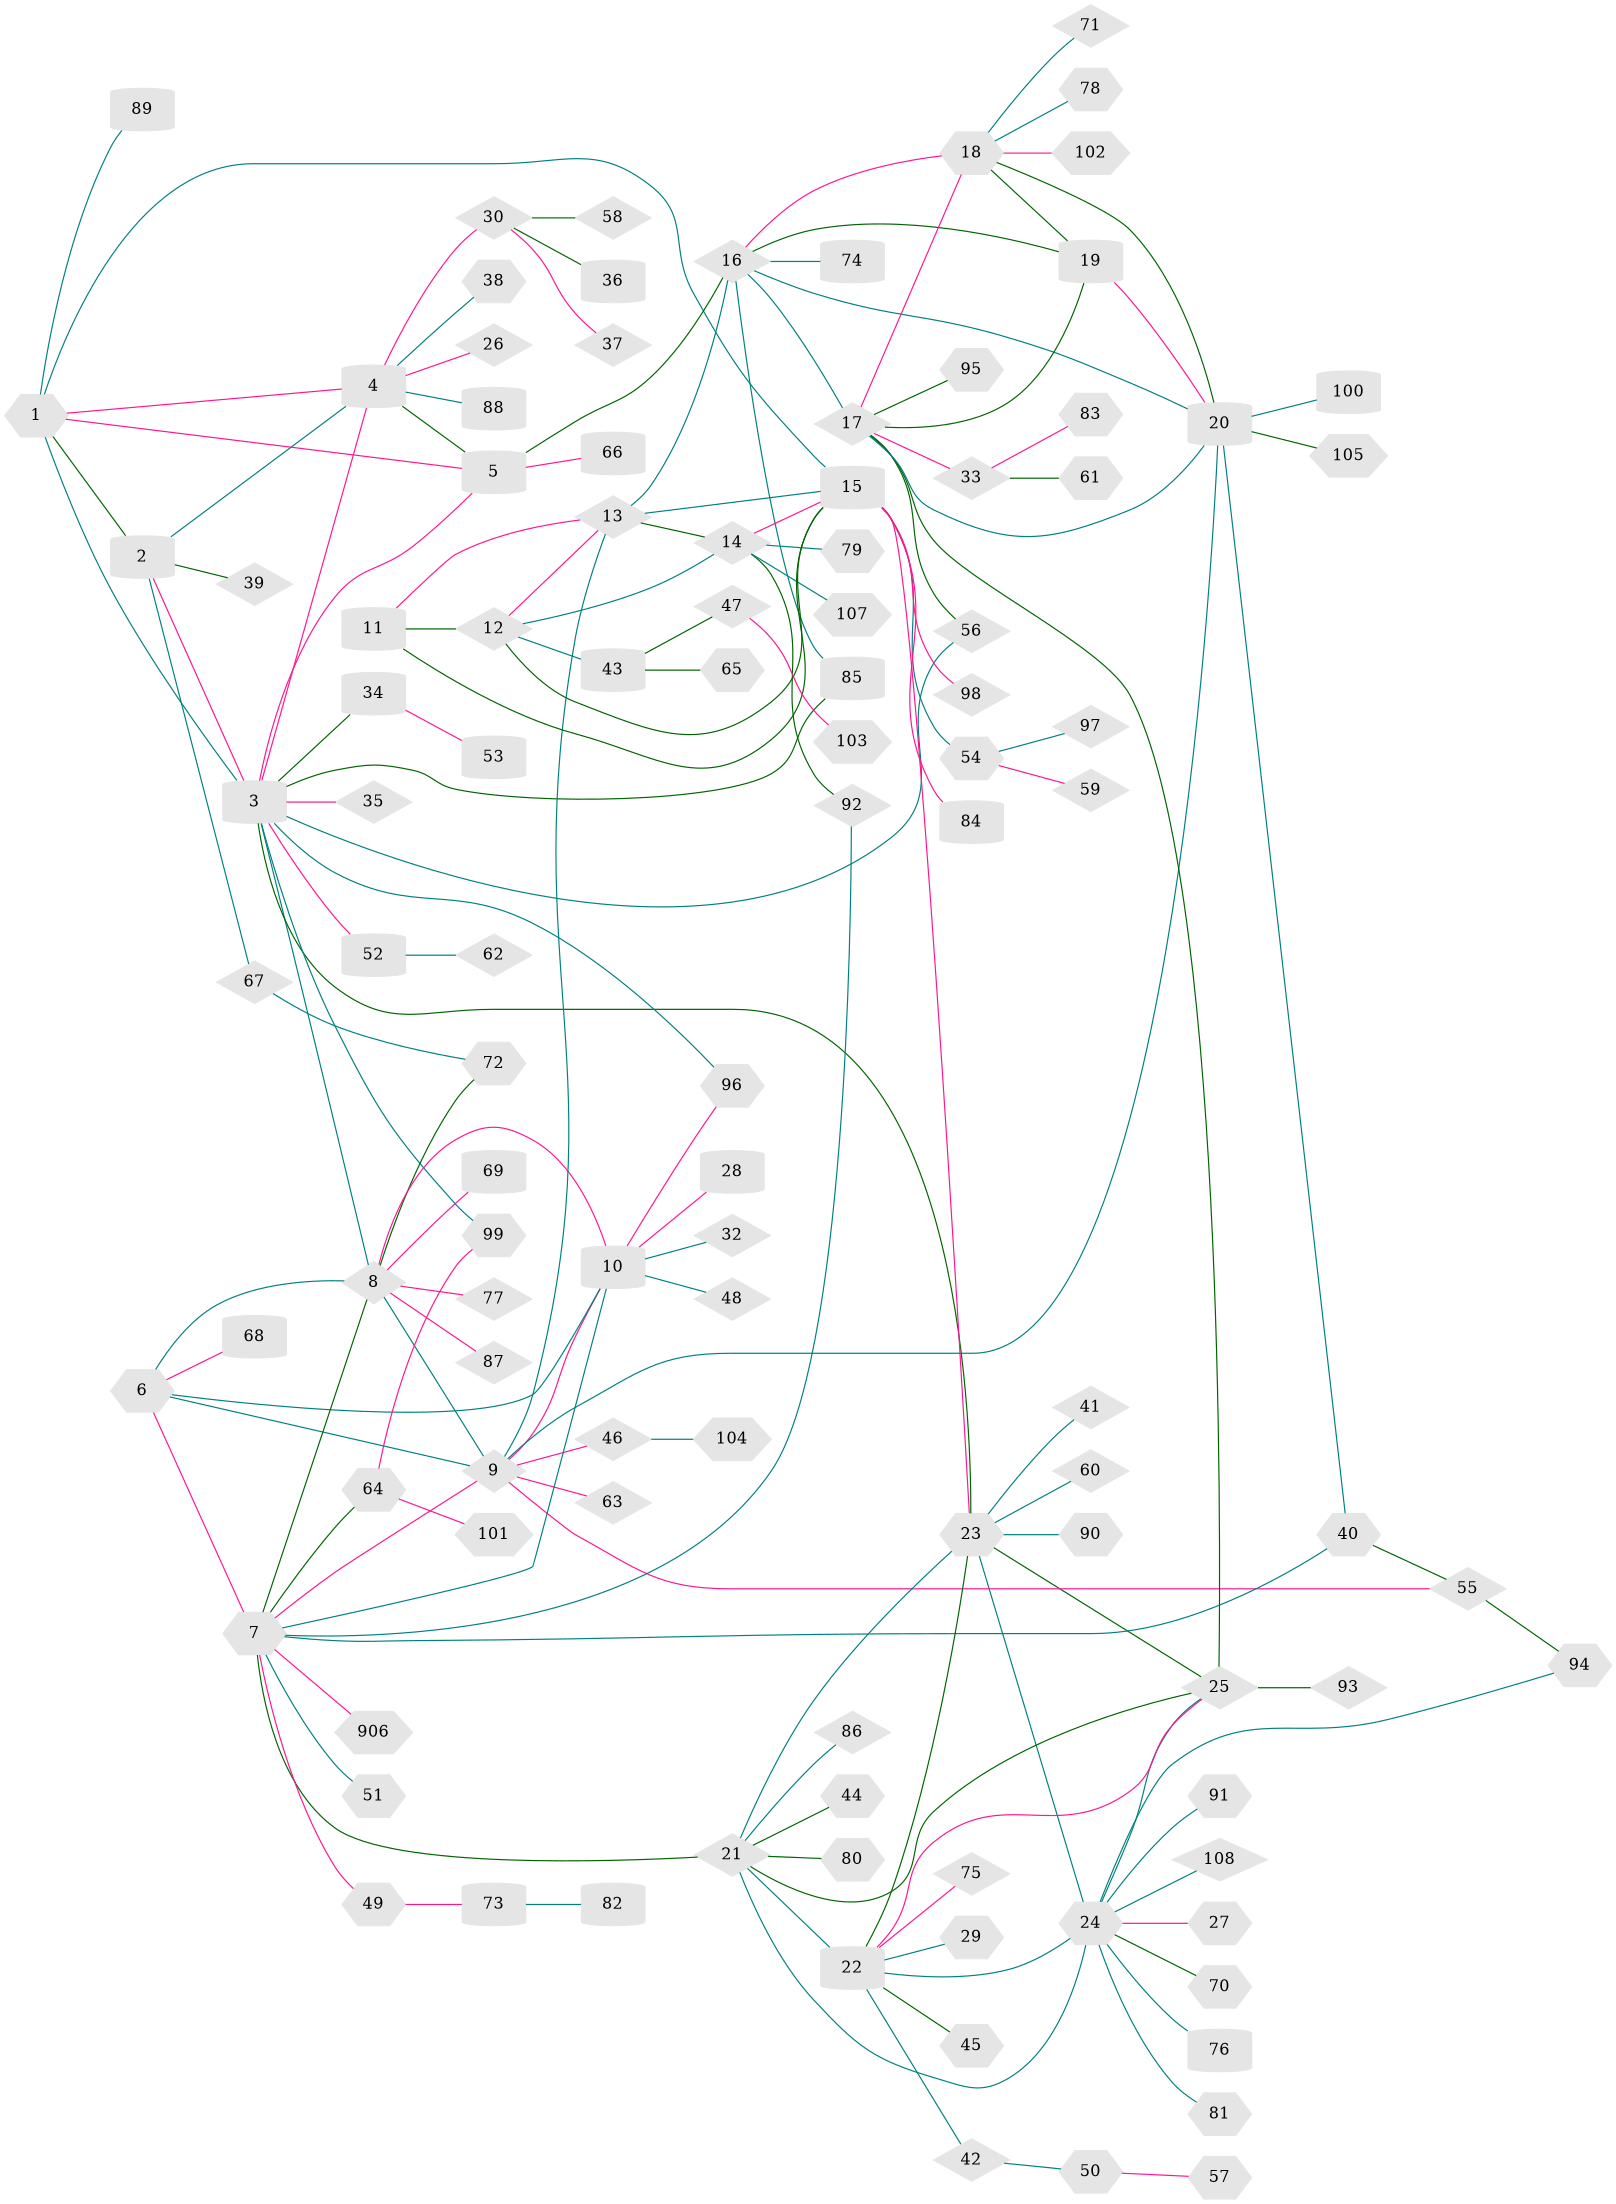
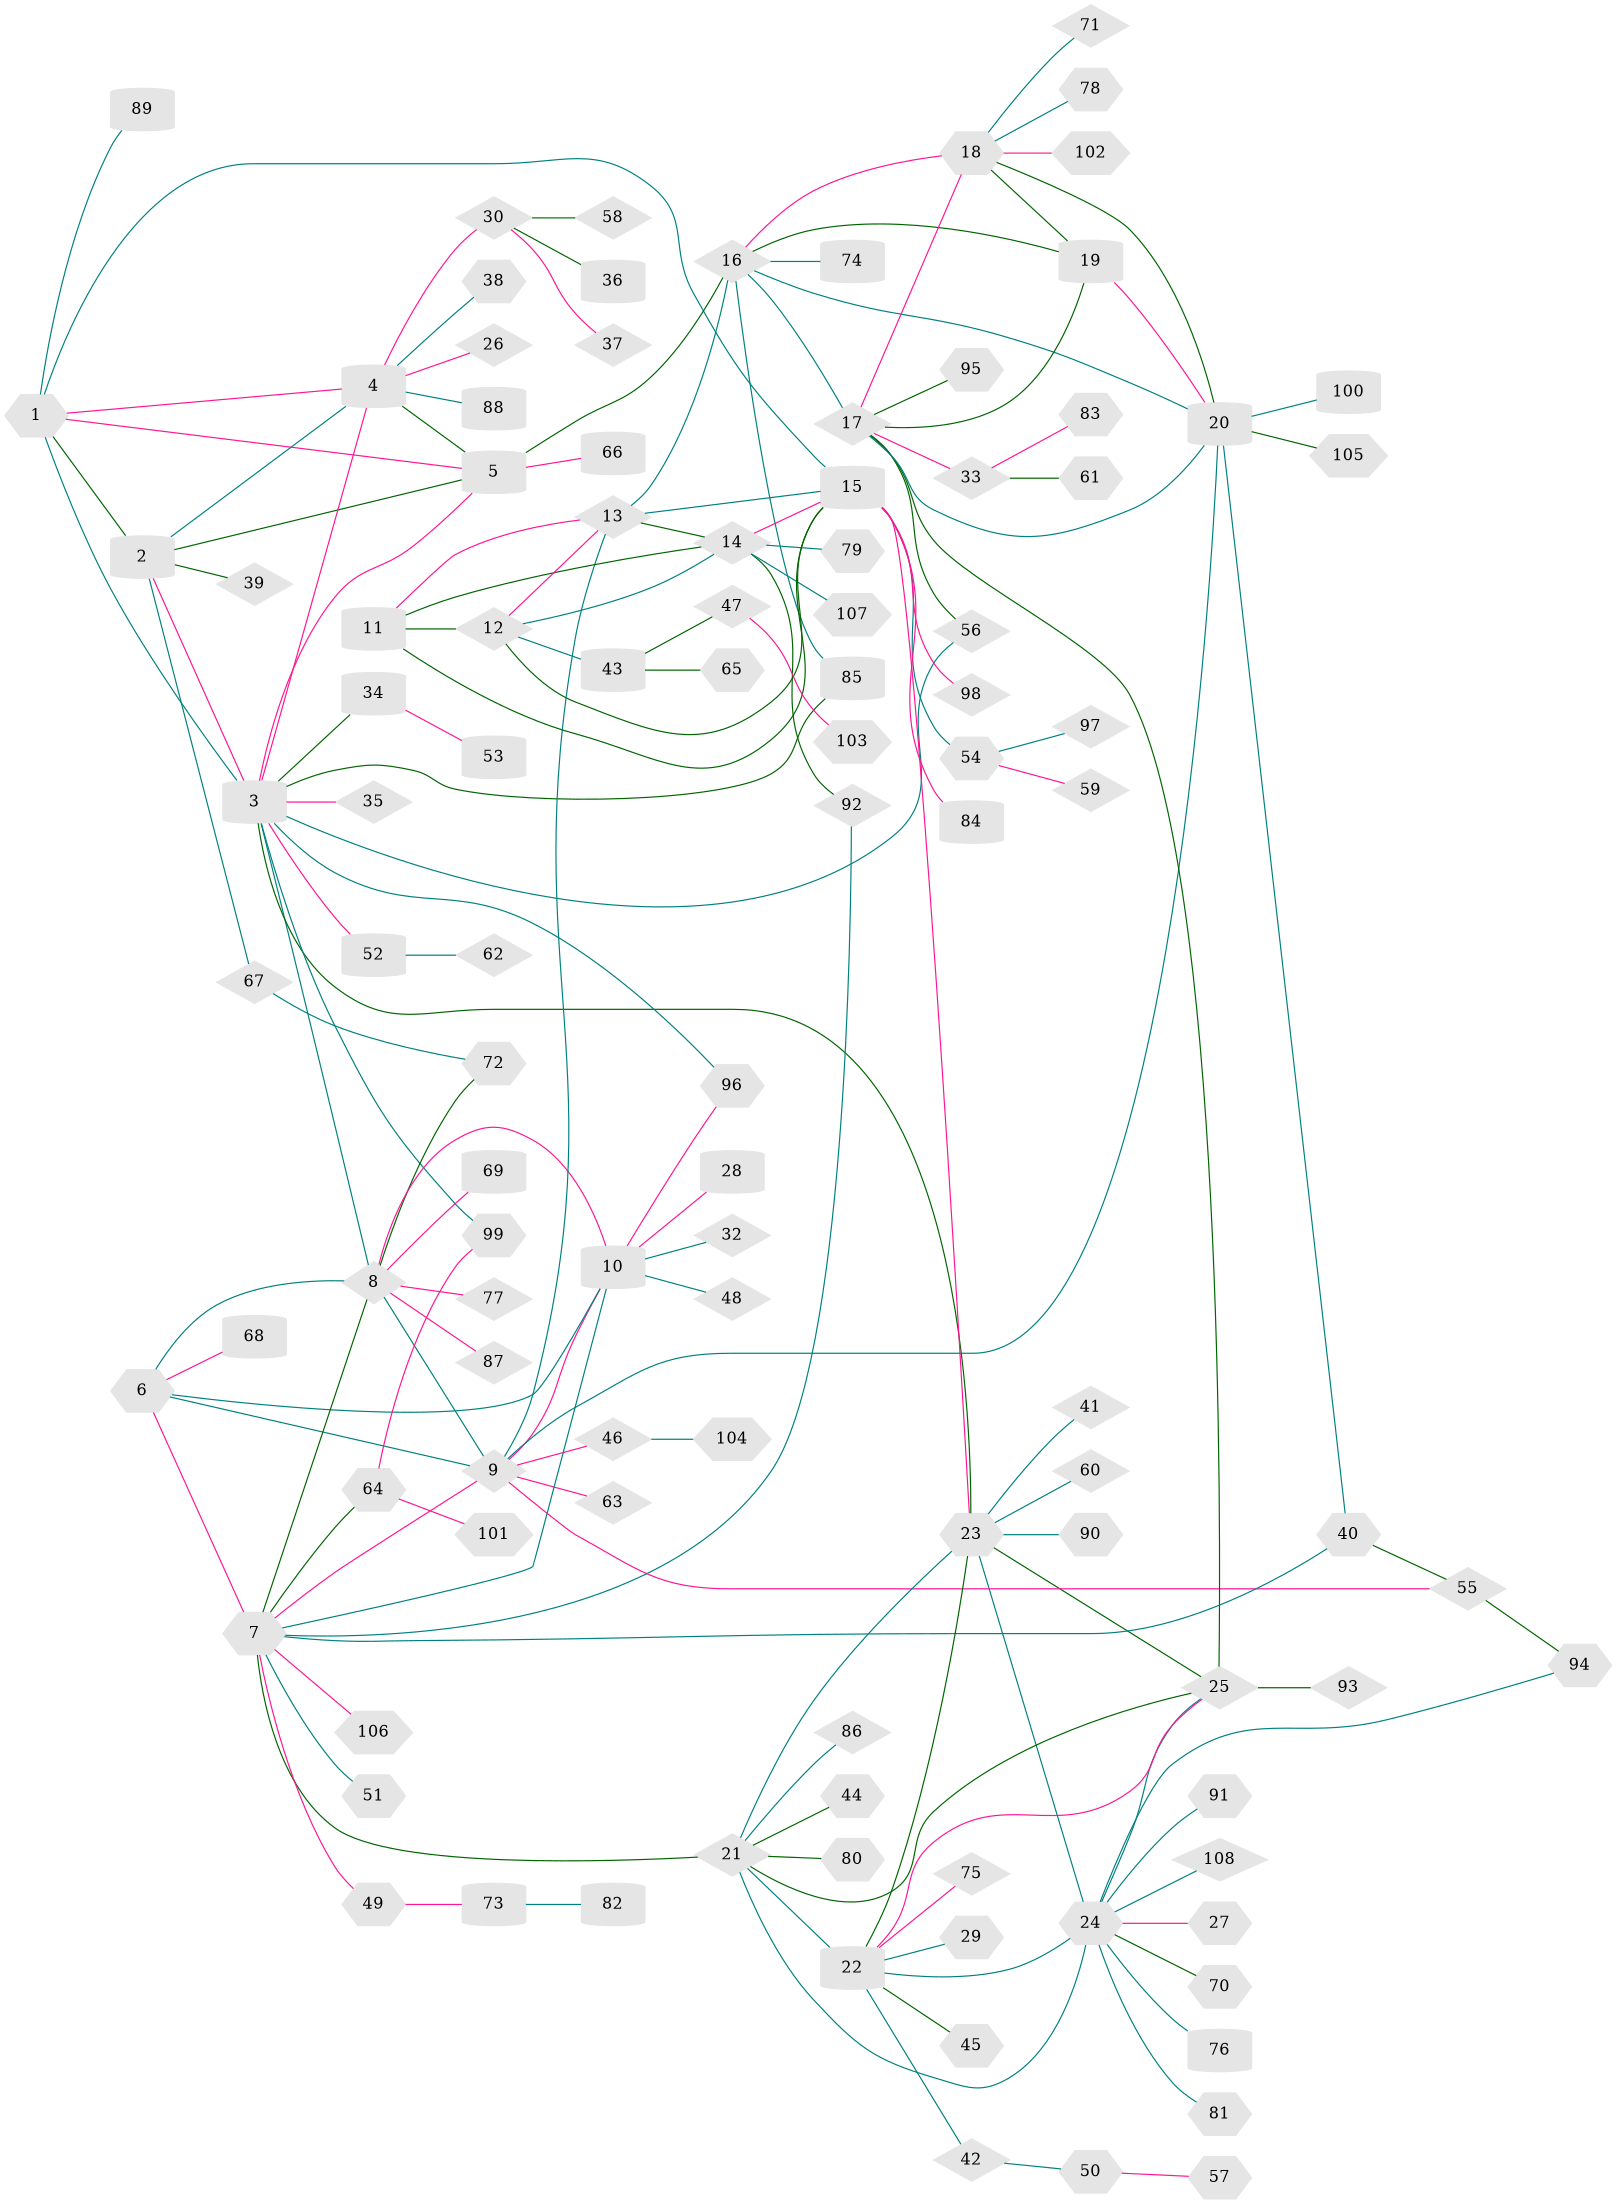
edge "5" -- "2": added
edge "14" -- "11": added
node "906": label "906" -> "106"
